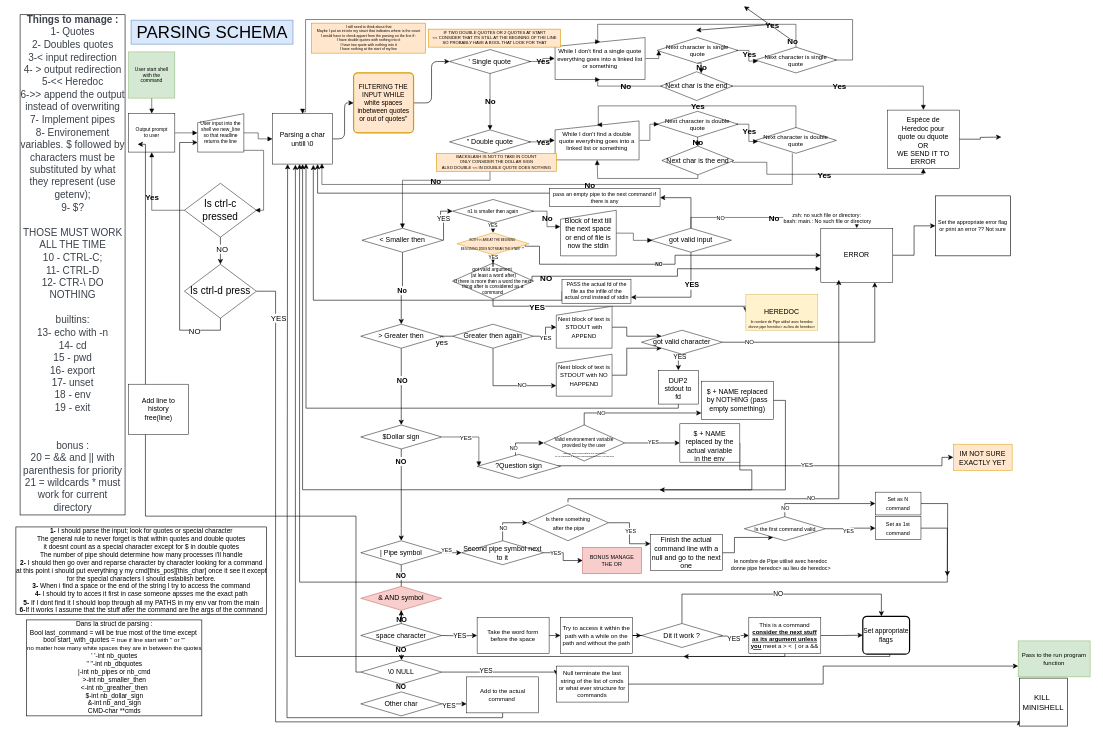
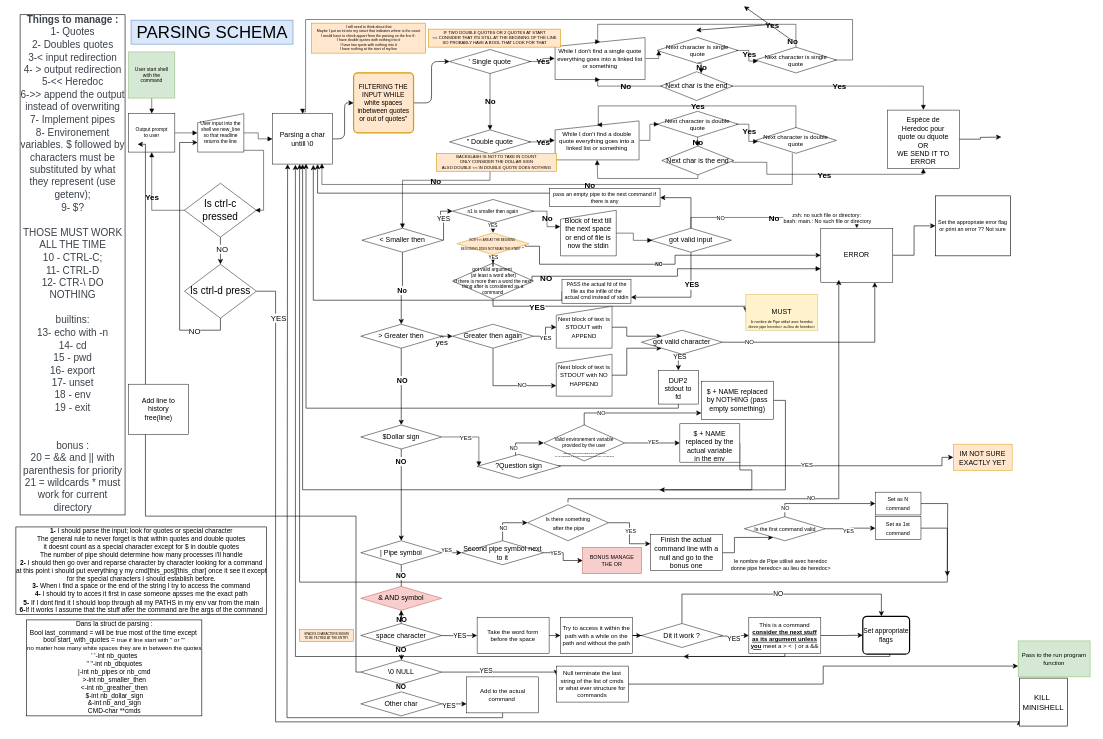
node "HEREDOC": label "HEREDOC" -> "MUST"
edge "> Greater then" -- "Greater then again": arrowhead none -> classic
node "Finish the actual command line with a null and go to the next one": label "Finish the actual command line with a null and go to the next one" -> "Finish the actual command line with a null and go to the bonus one"
node "SPACES CHARACTERS SEEMS TO BE FILTRED AT THE ENTRY": added
